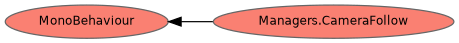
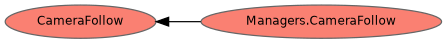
node "MonoBehaviour": label "MonoBehaviour" -> "CameraFollow"
